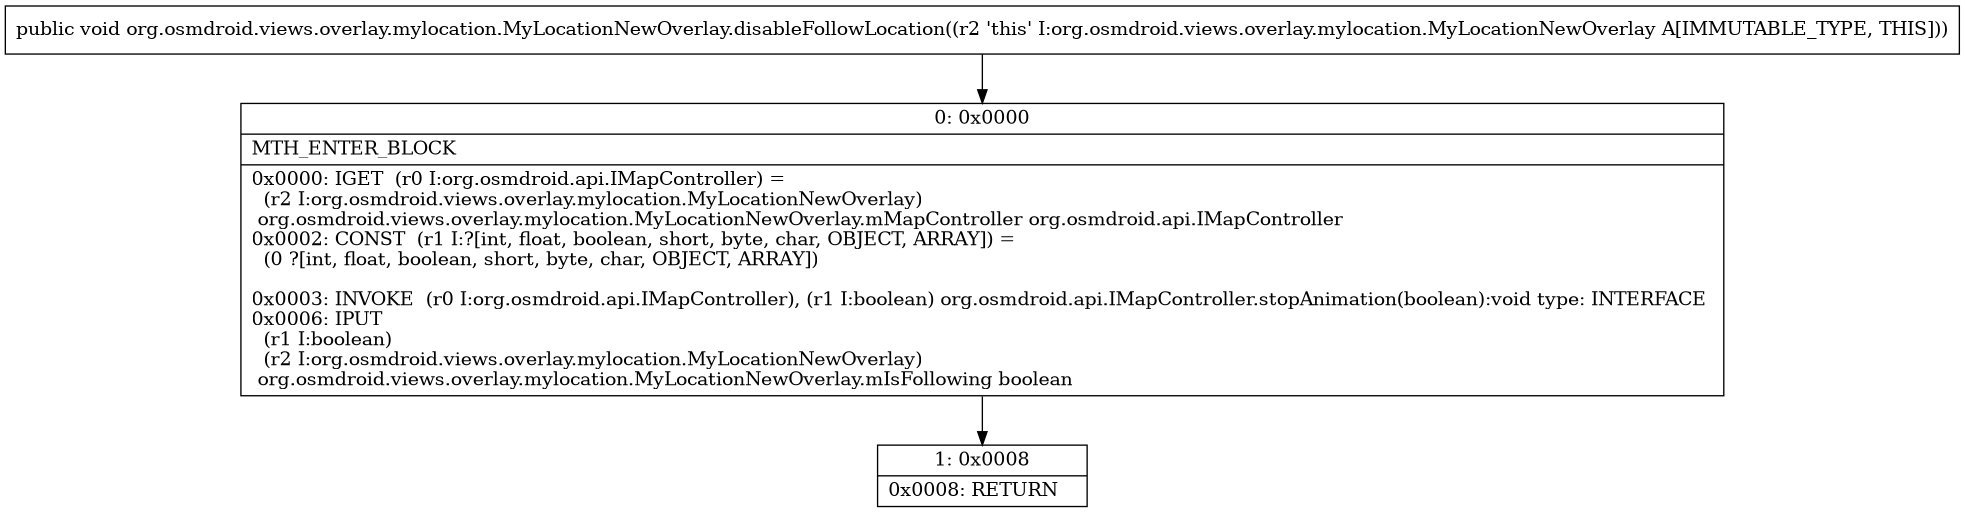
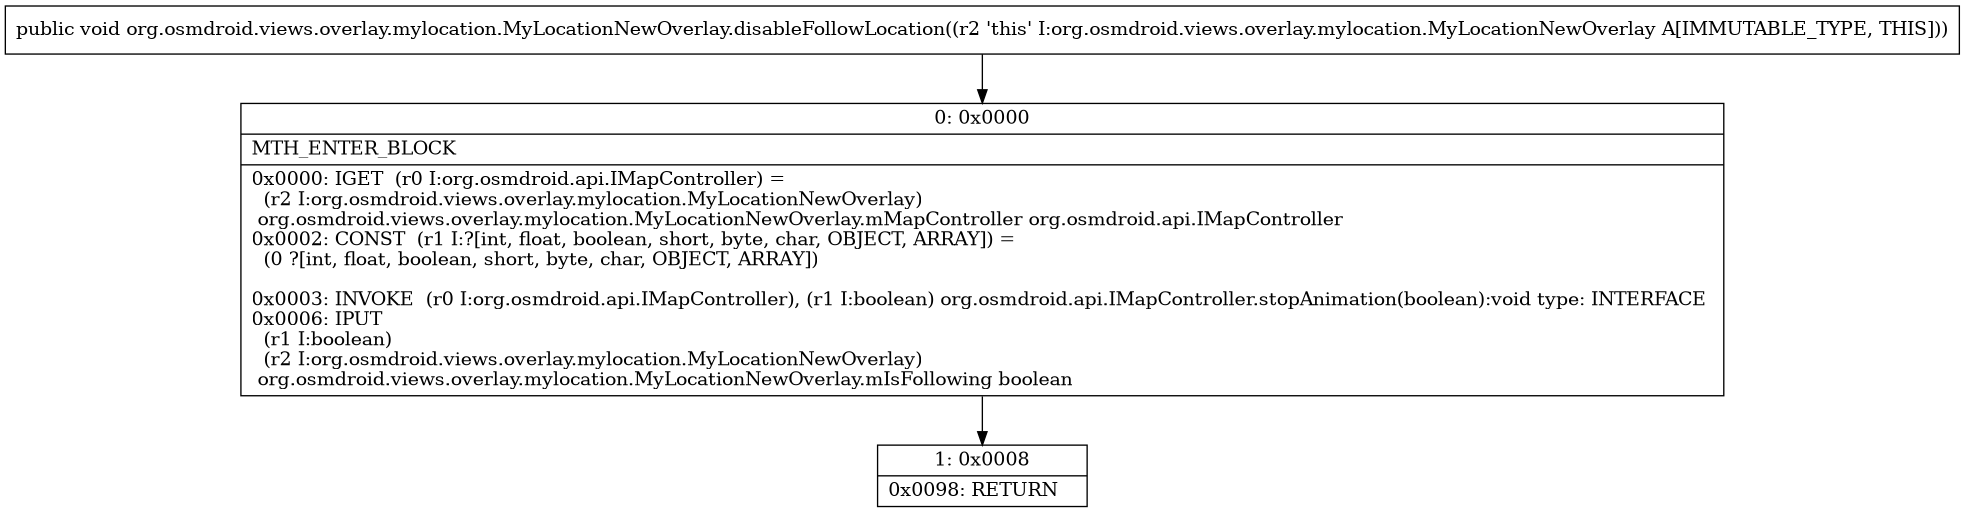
node "1: 0x0008": text "0x0008: RETURN" -> "0x0098: RETURN"
